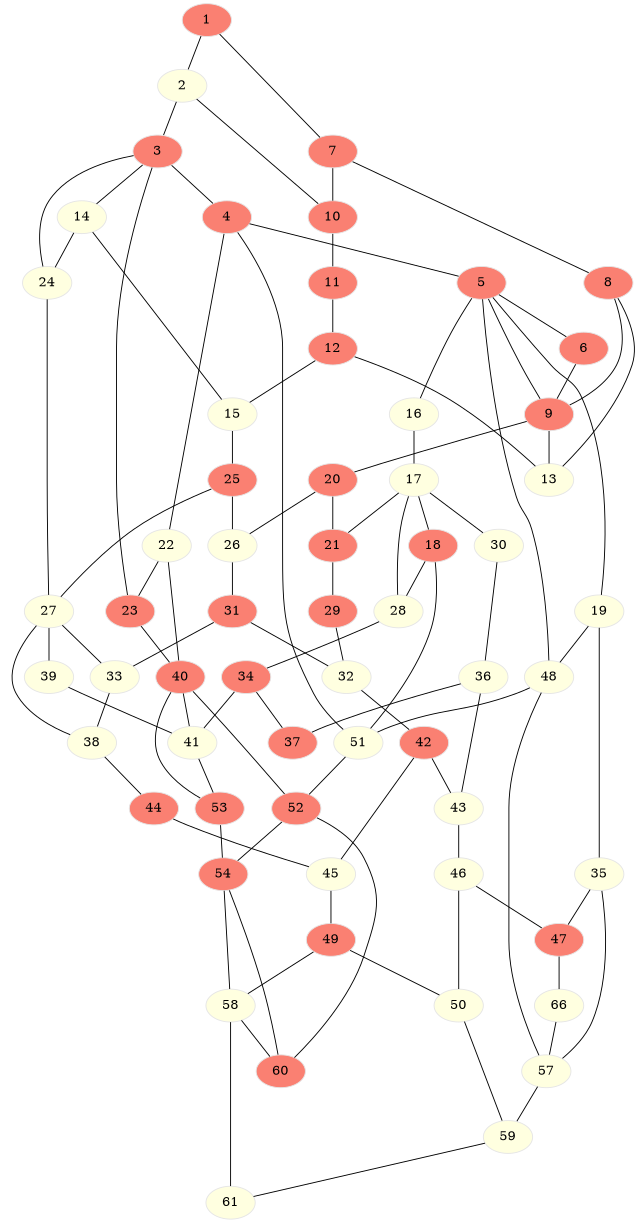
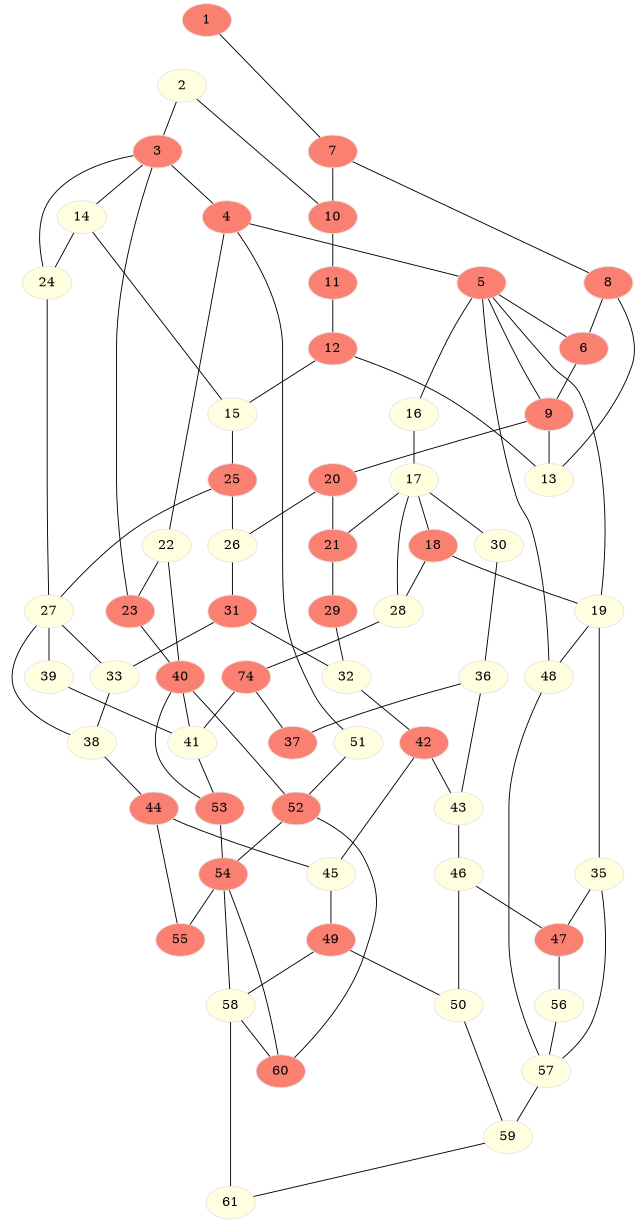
edge "1" -- "2": removed
edge "8" -- "9": now "8" -- "6"
edge "18" -- "51": now "18" -- "19"
node "34": label "34" -> "74"
edge "48" -- "51": removed
node "55": added
node "66": label "66" -> "56"
